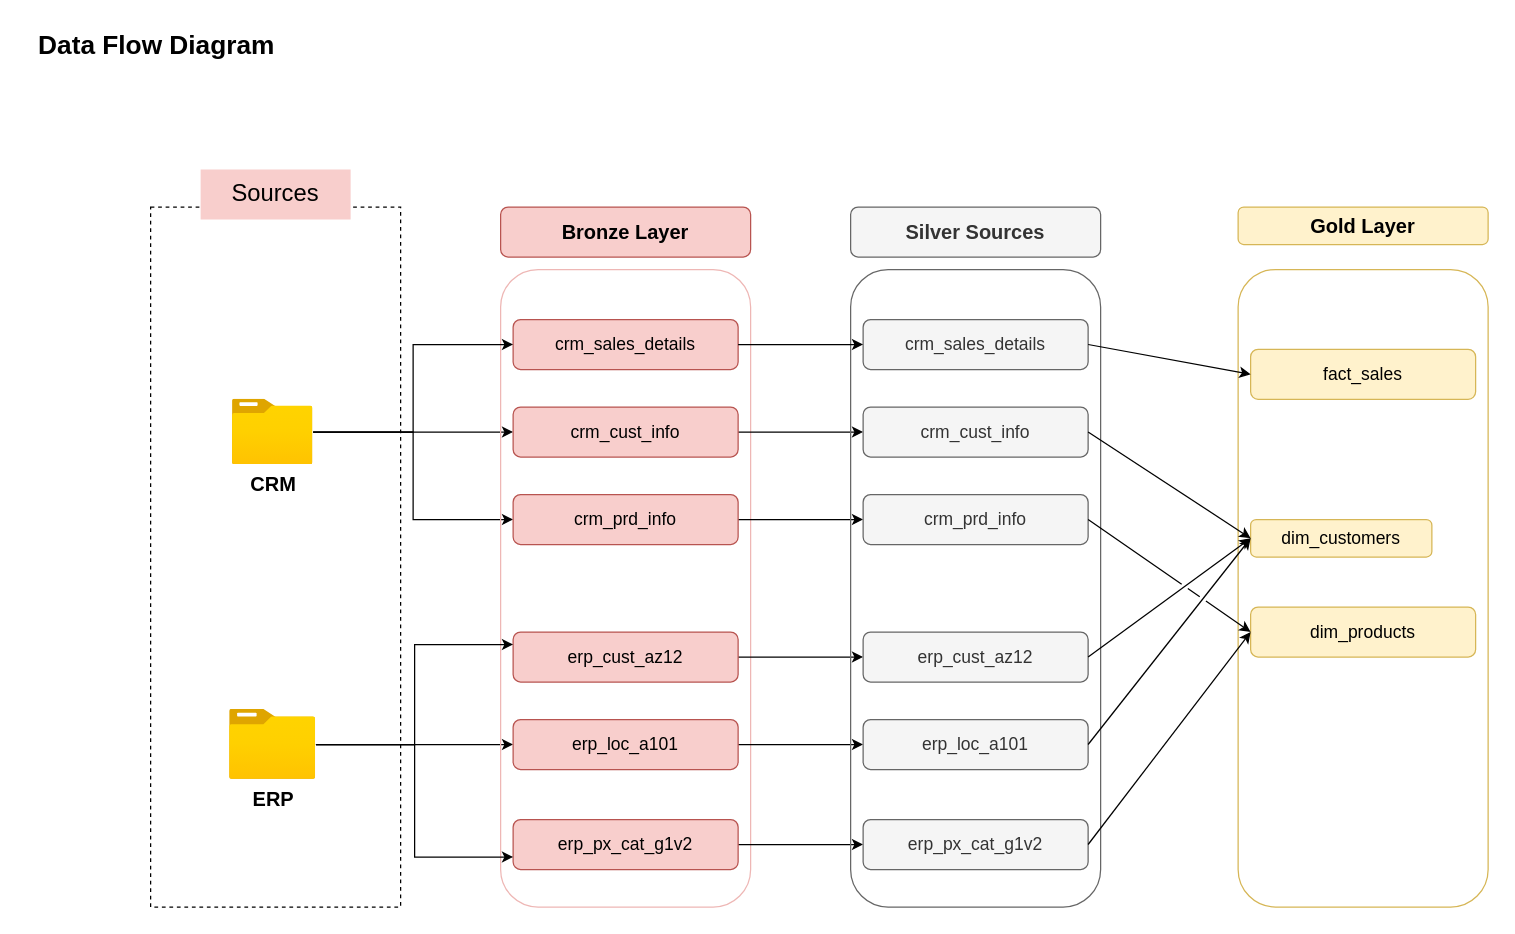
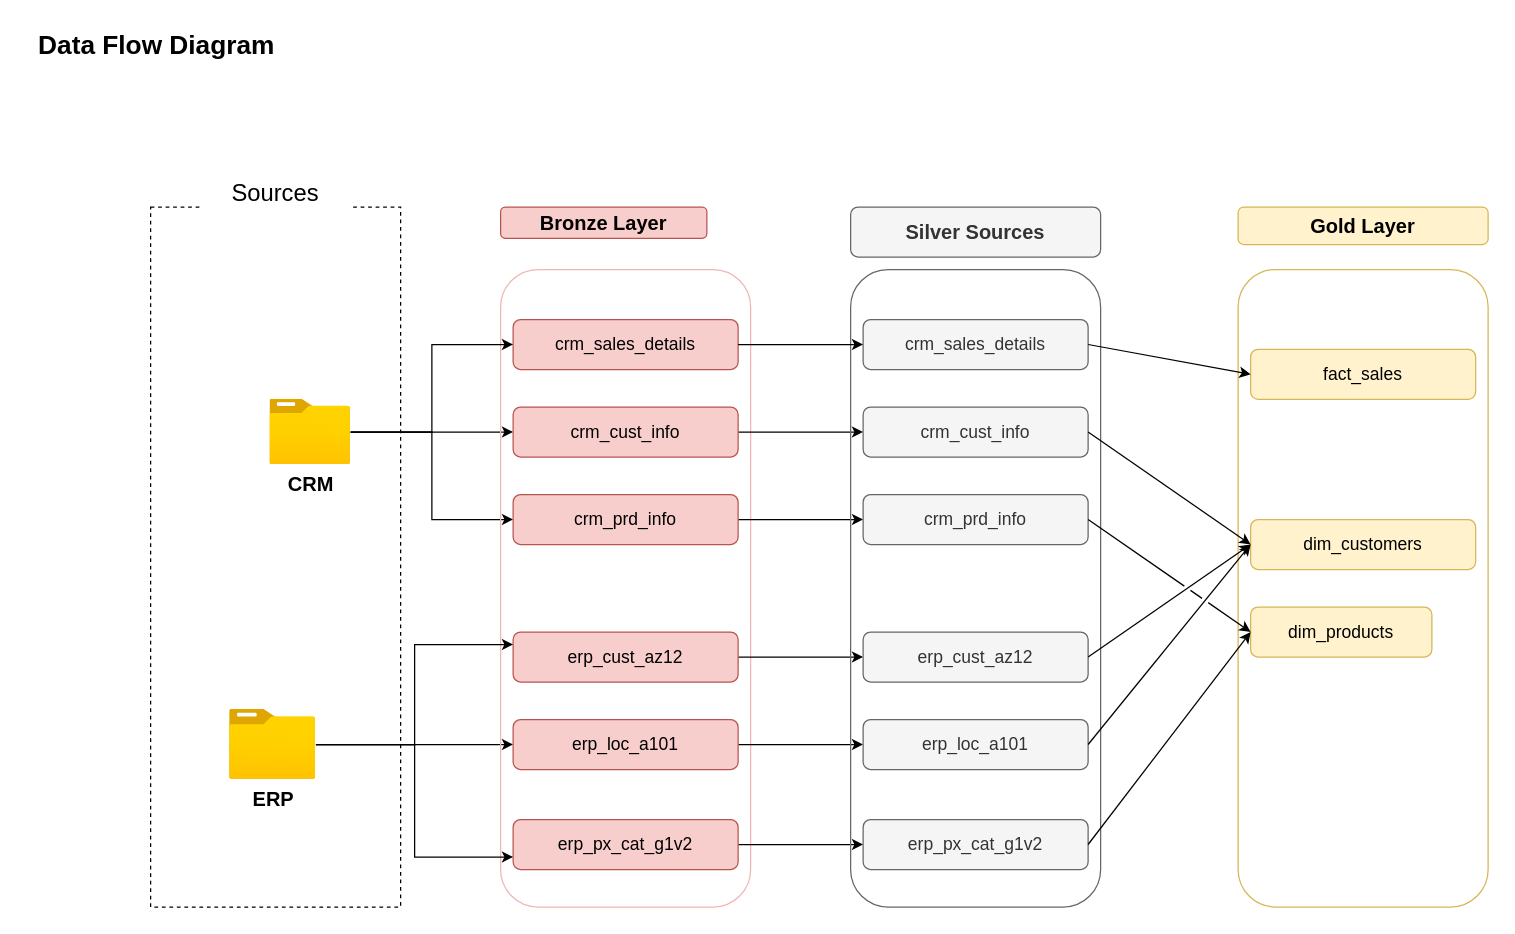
node "Sources": fillcolor #f8cecc -> #ffffff
node "Bronze Layer": size 250x50 -> 206x31
node "CRM": moved (273, 432) -> (310, 432)
node "dim_customers": size 181x38 -> 225x50
node "dim_products": size 225x50 -> 181x50
